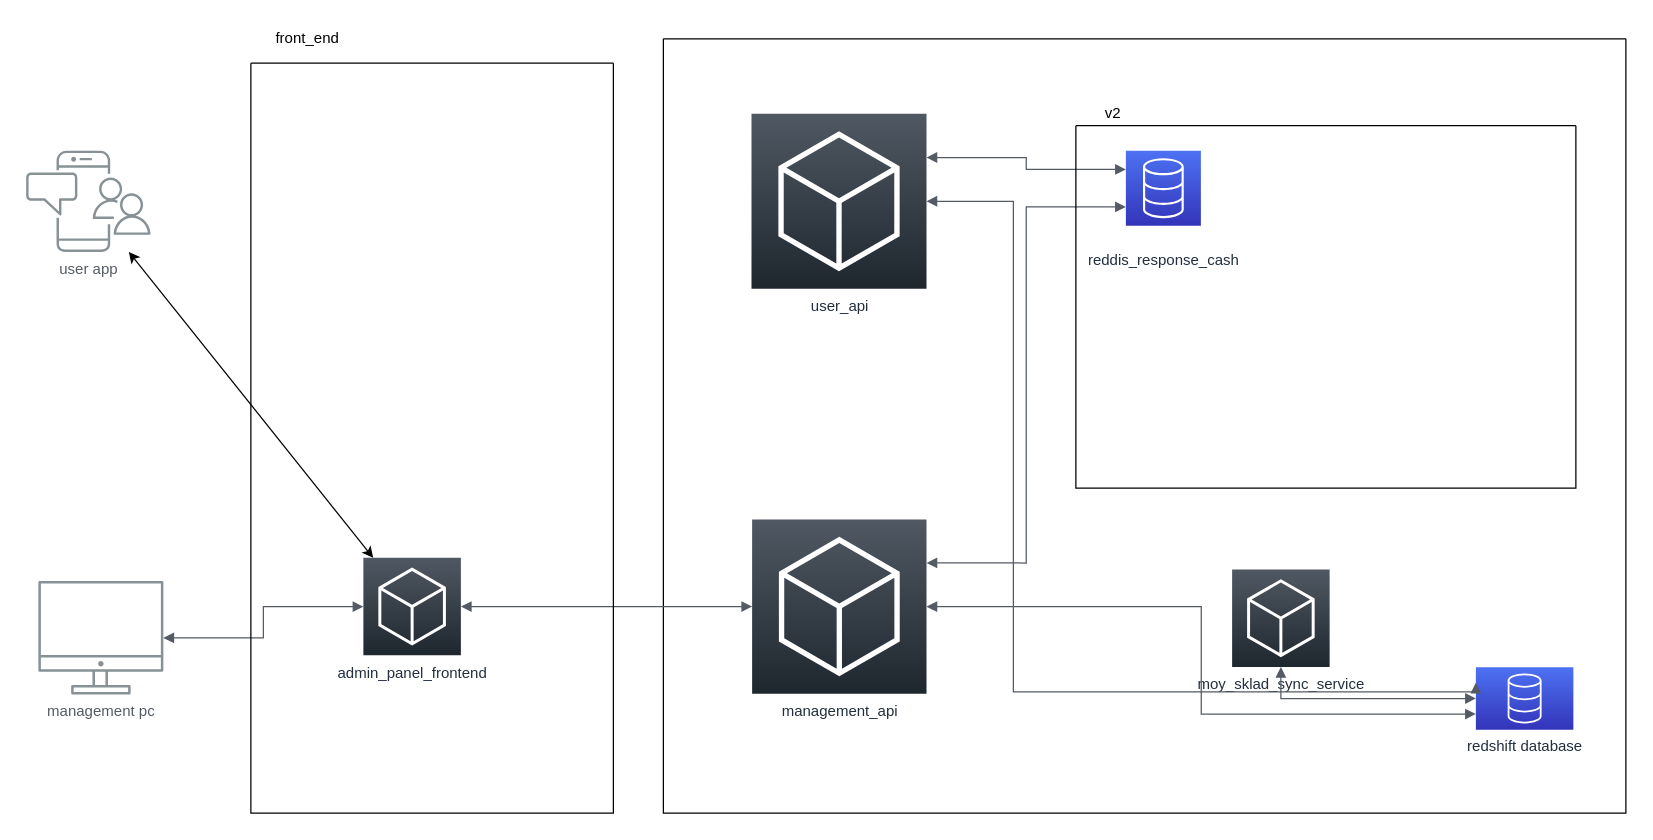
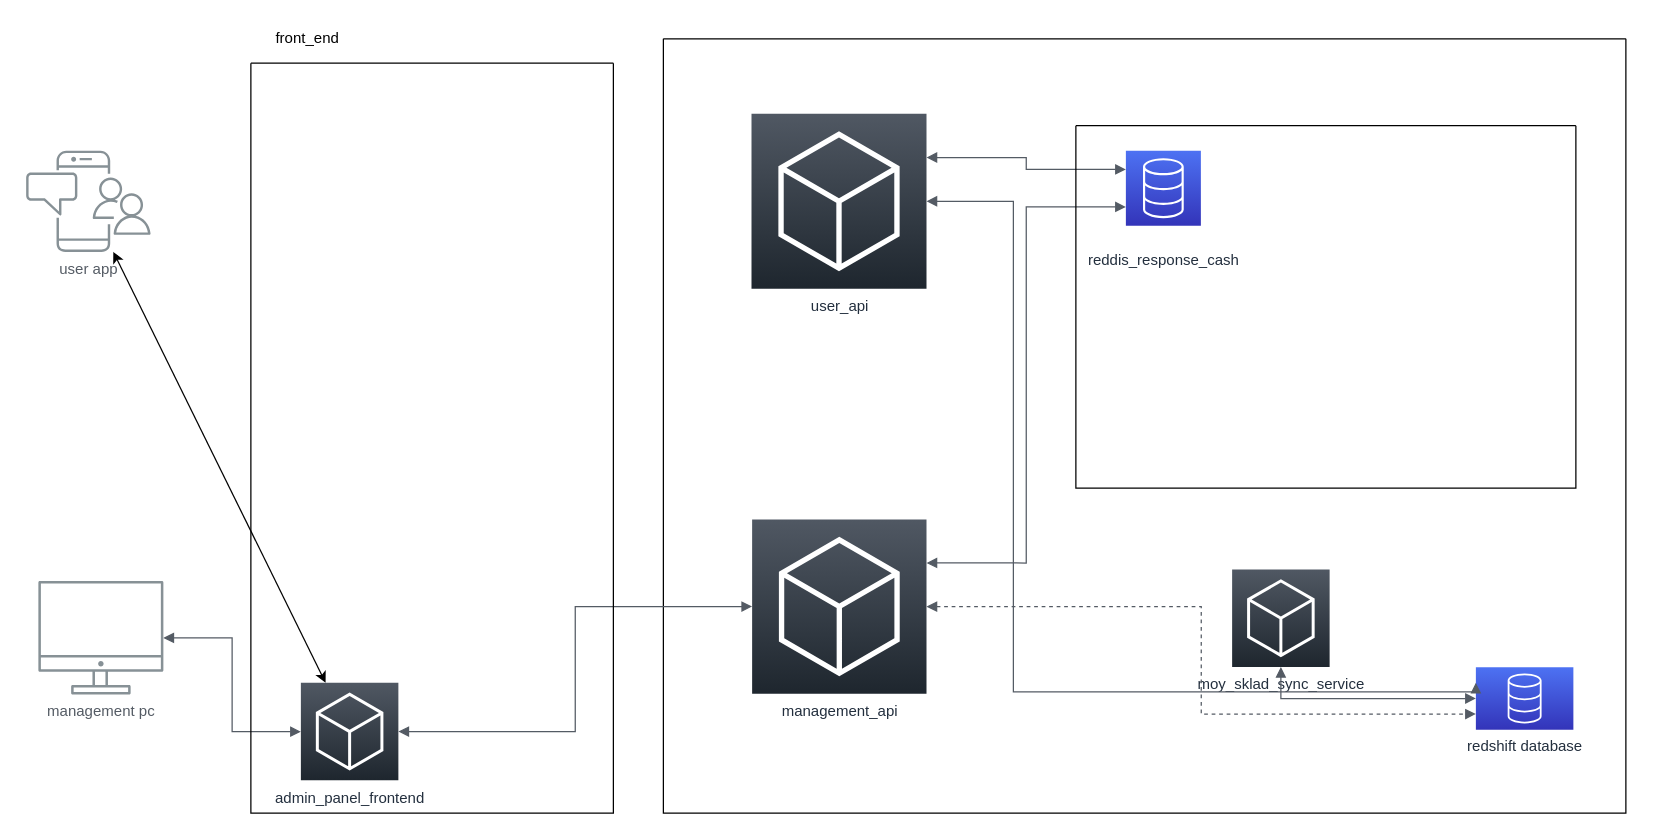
node "v2": removed
node "admin_panel_frontend": moved (412, 607) -> (349, 732)
edge "management_api" -- "redshift database": style solid -> dashed
